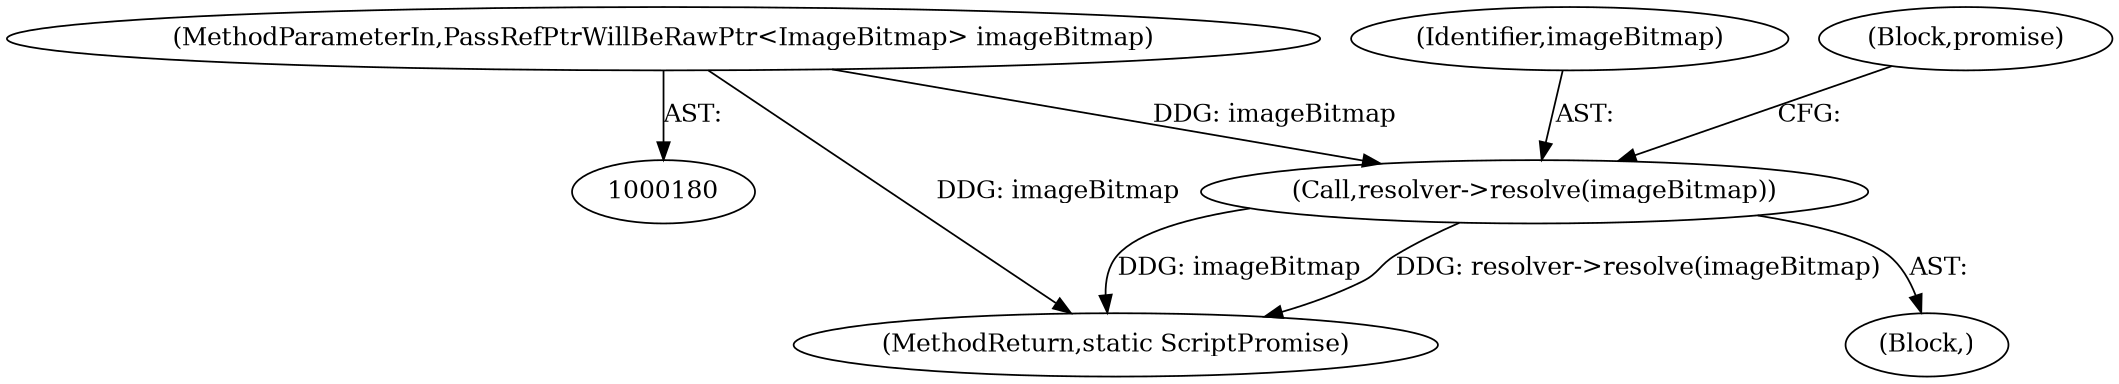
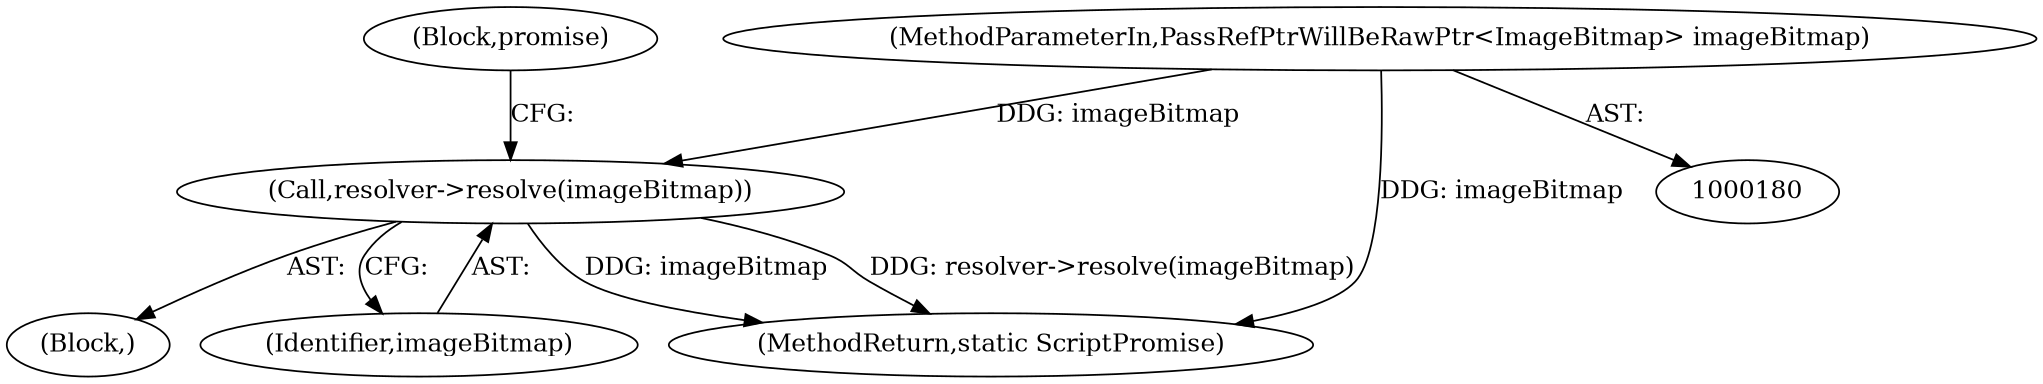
edge "(Call,resolver->resolve(imageBitmap))" -> "(Identifier,imageBitmap)": added, label "CFG:"
